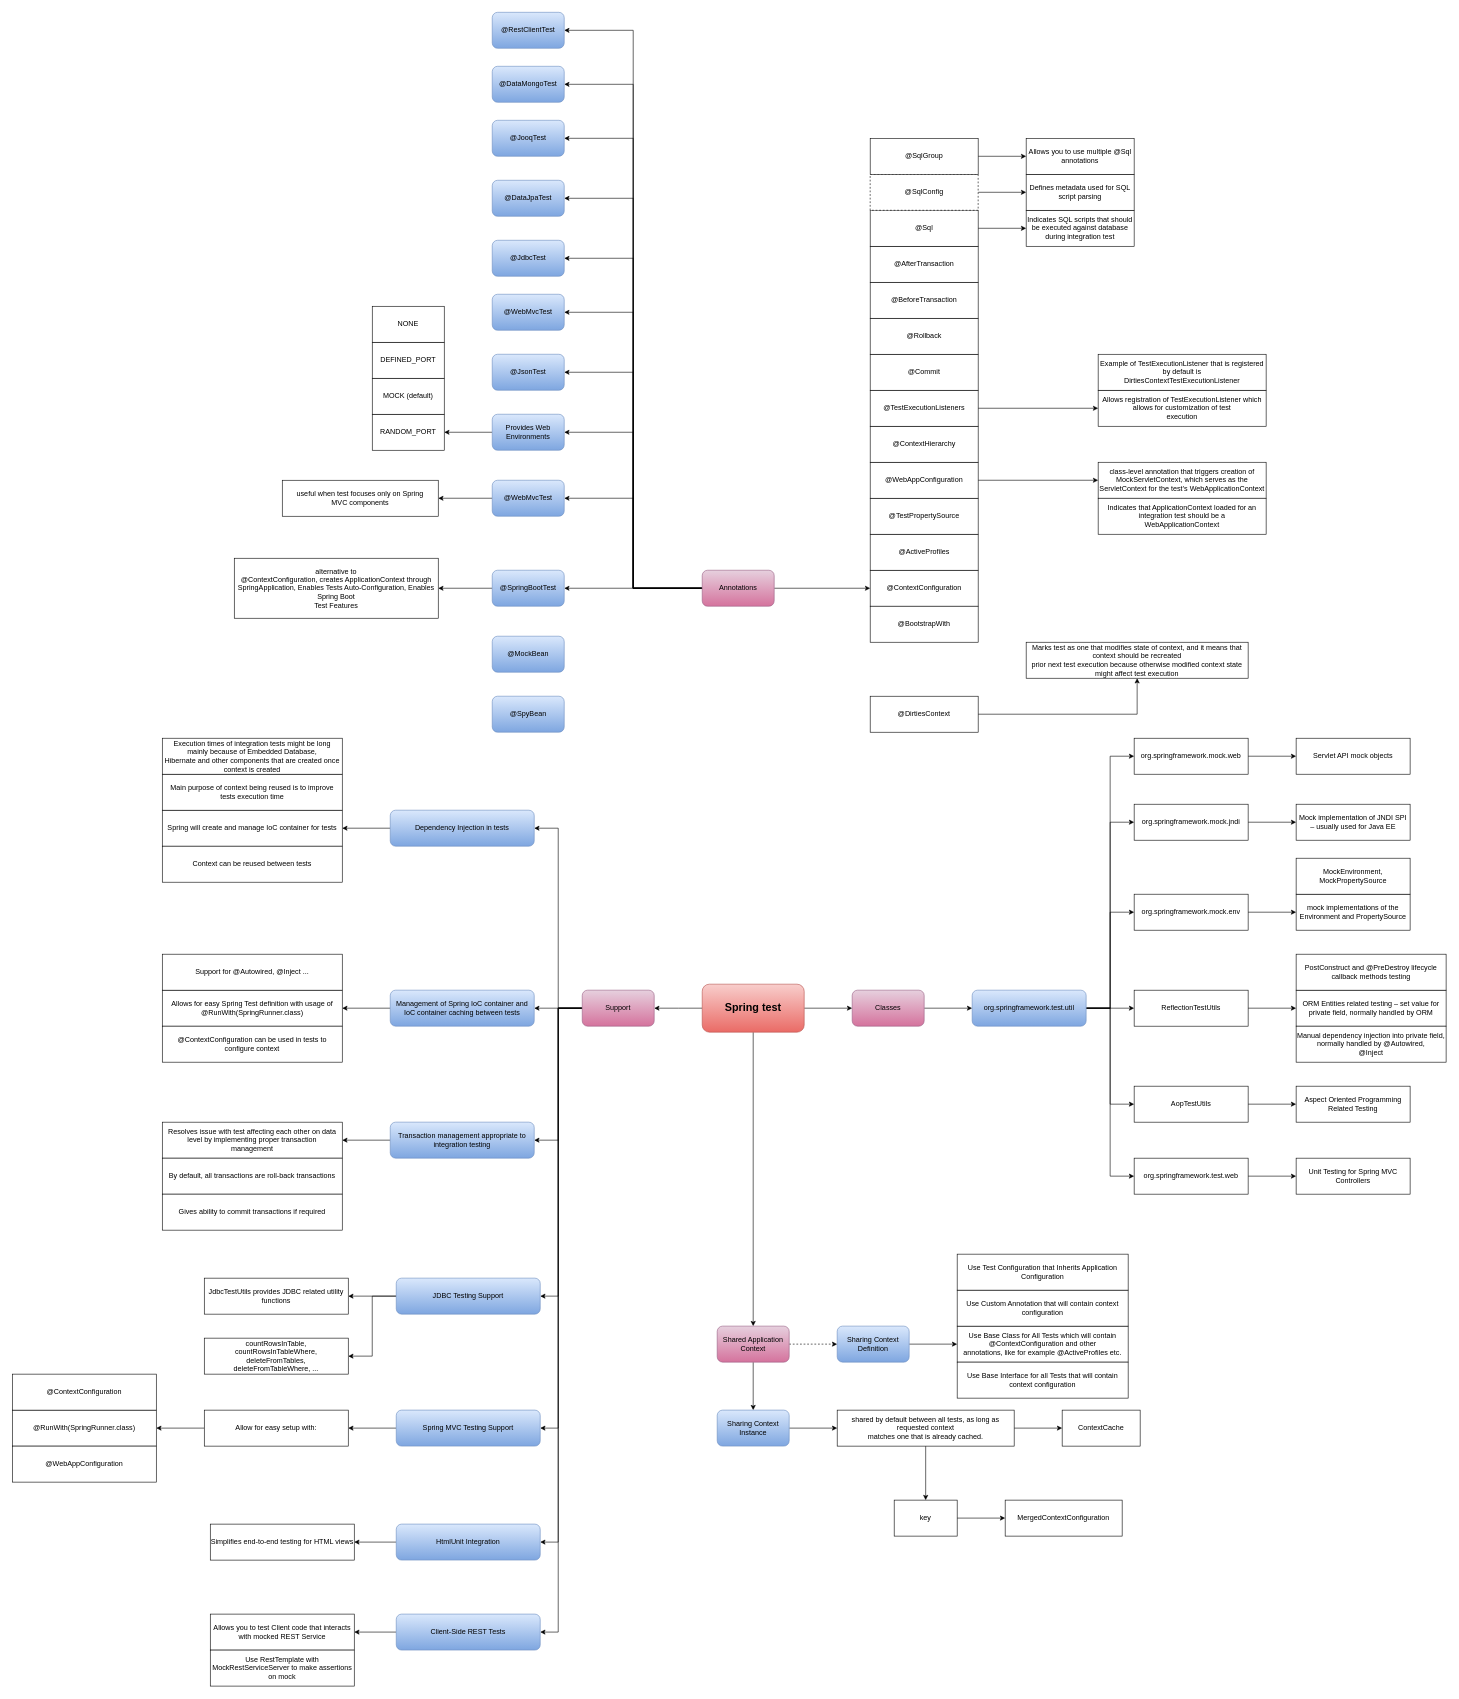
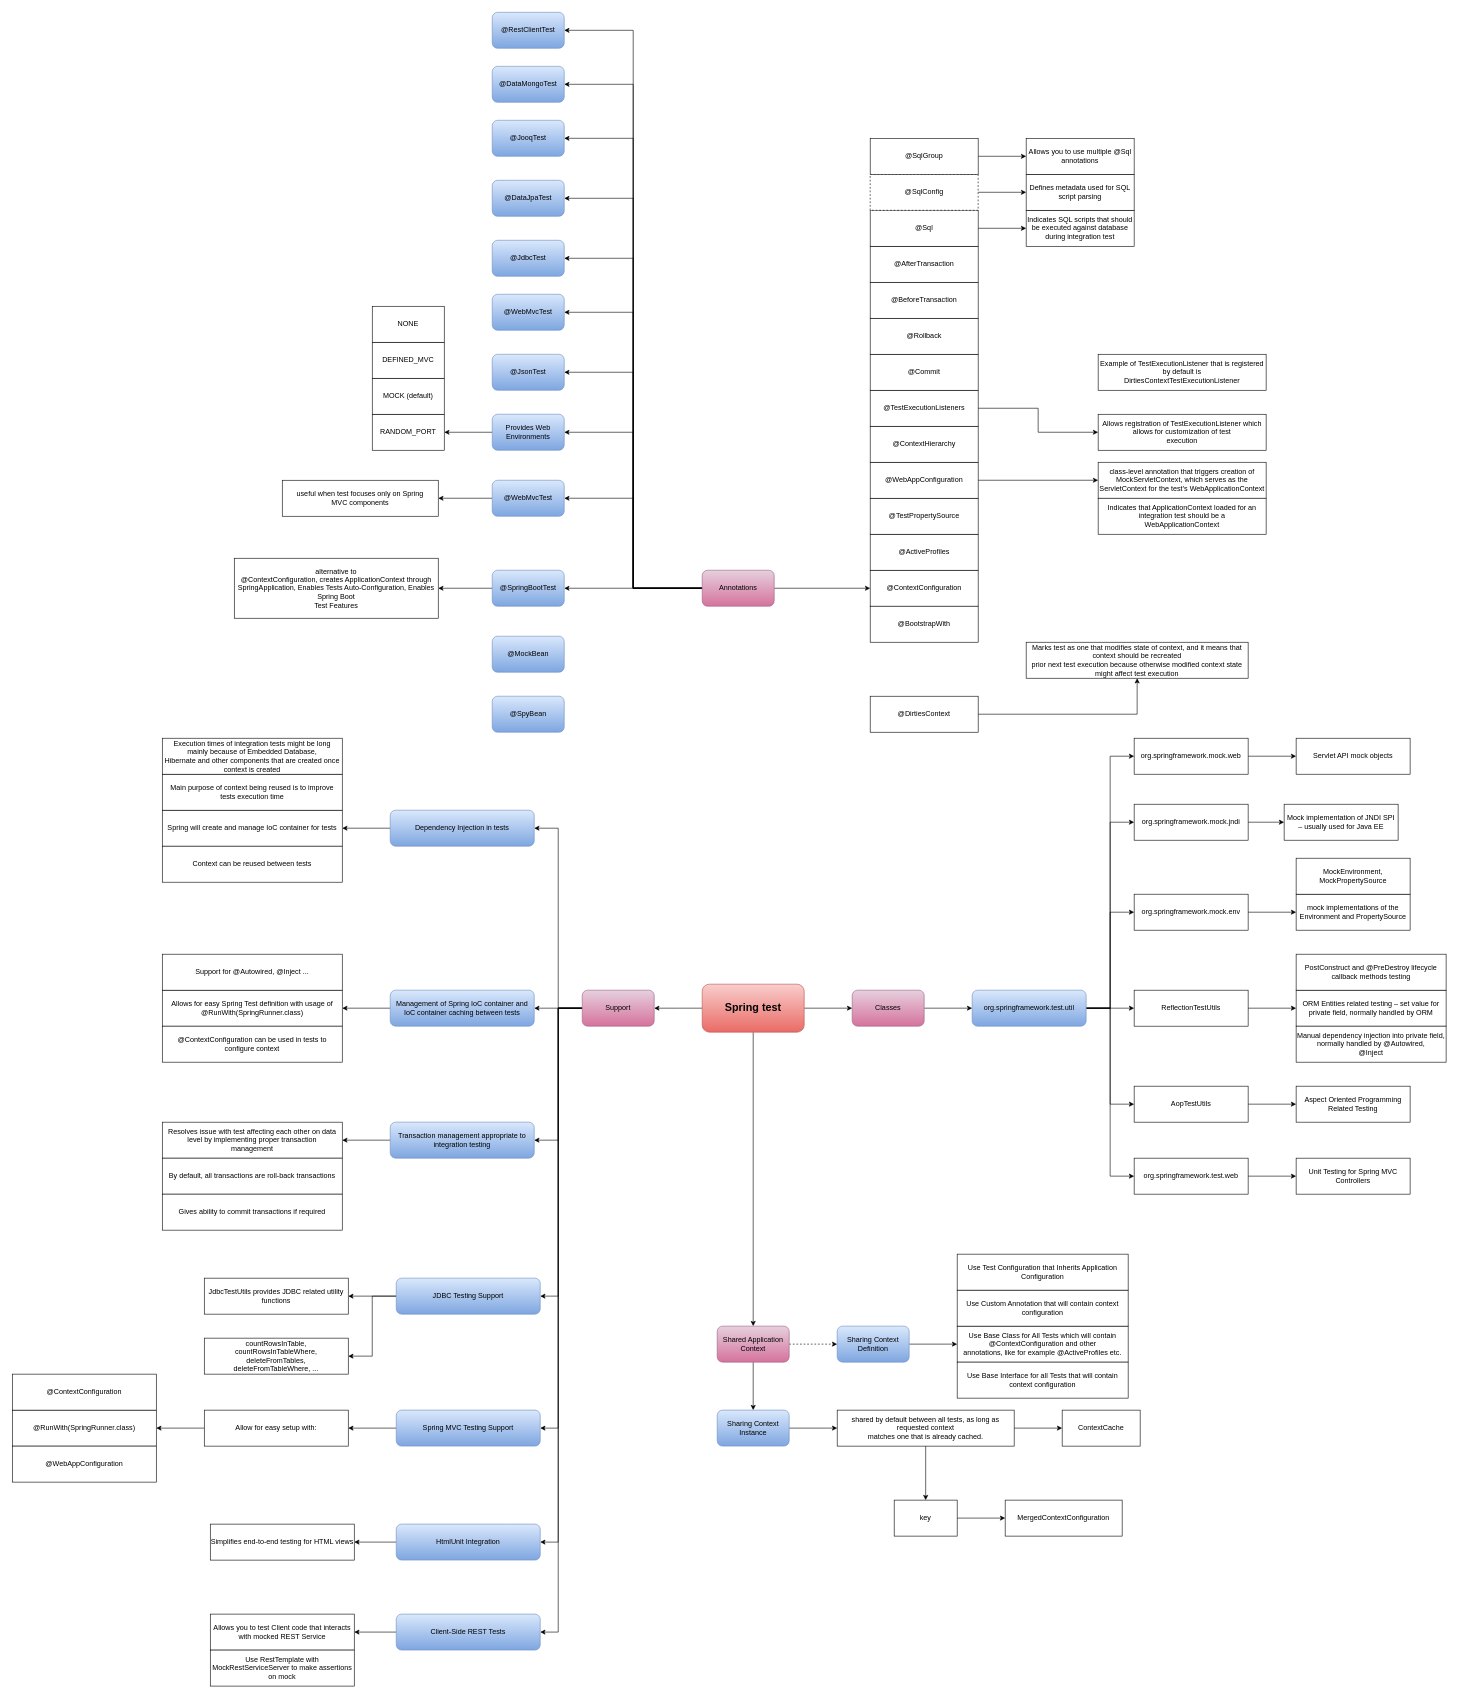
node "DEFINED_PORT": label "DEFINED_PORT" -> "DEFINED_MVC"
node "Allows registration of TestExecutionListener which allows for customization of test execution": moved (1182, 408) -> (1182, 432)
node "Mock implementation of JNDI SPI – usually used for Java EE": moved (1353, 822) -> (1341, 822)
